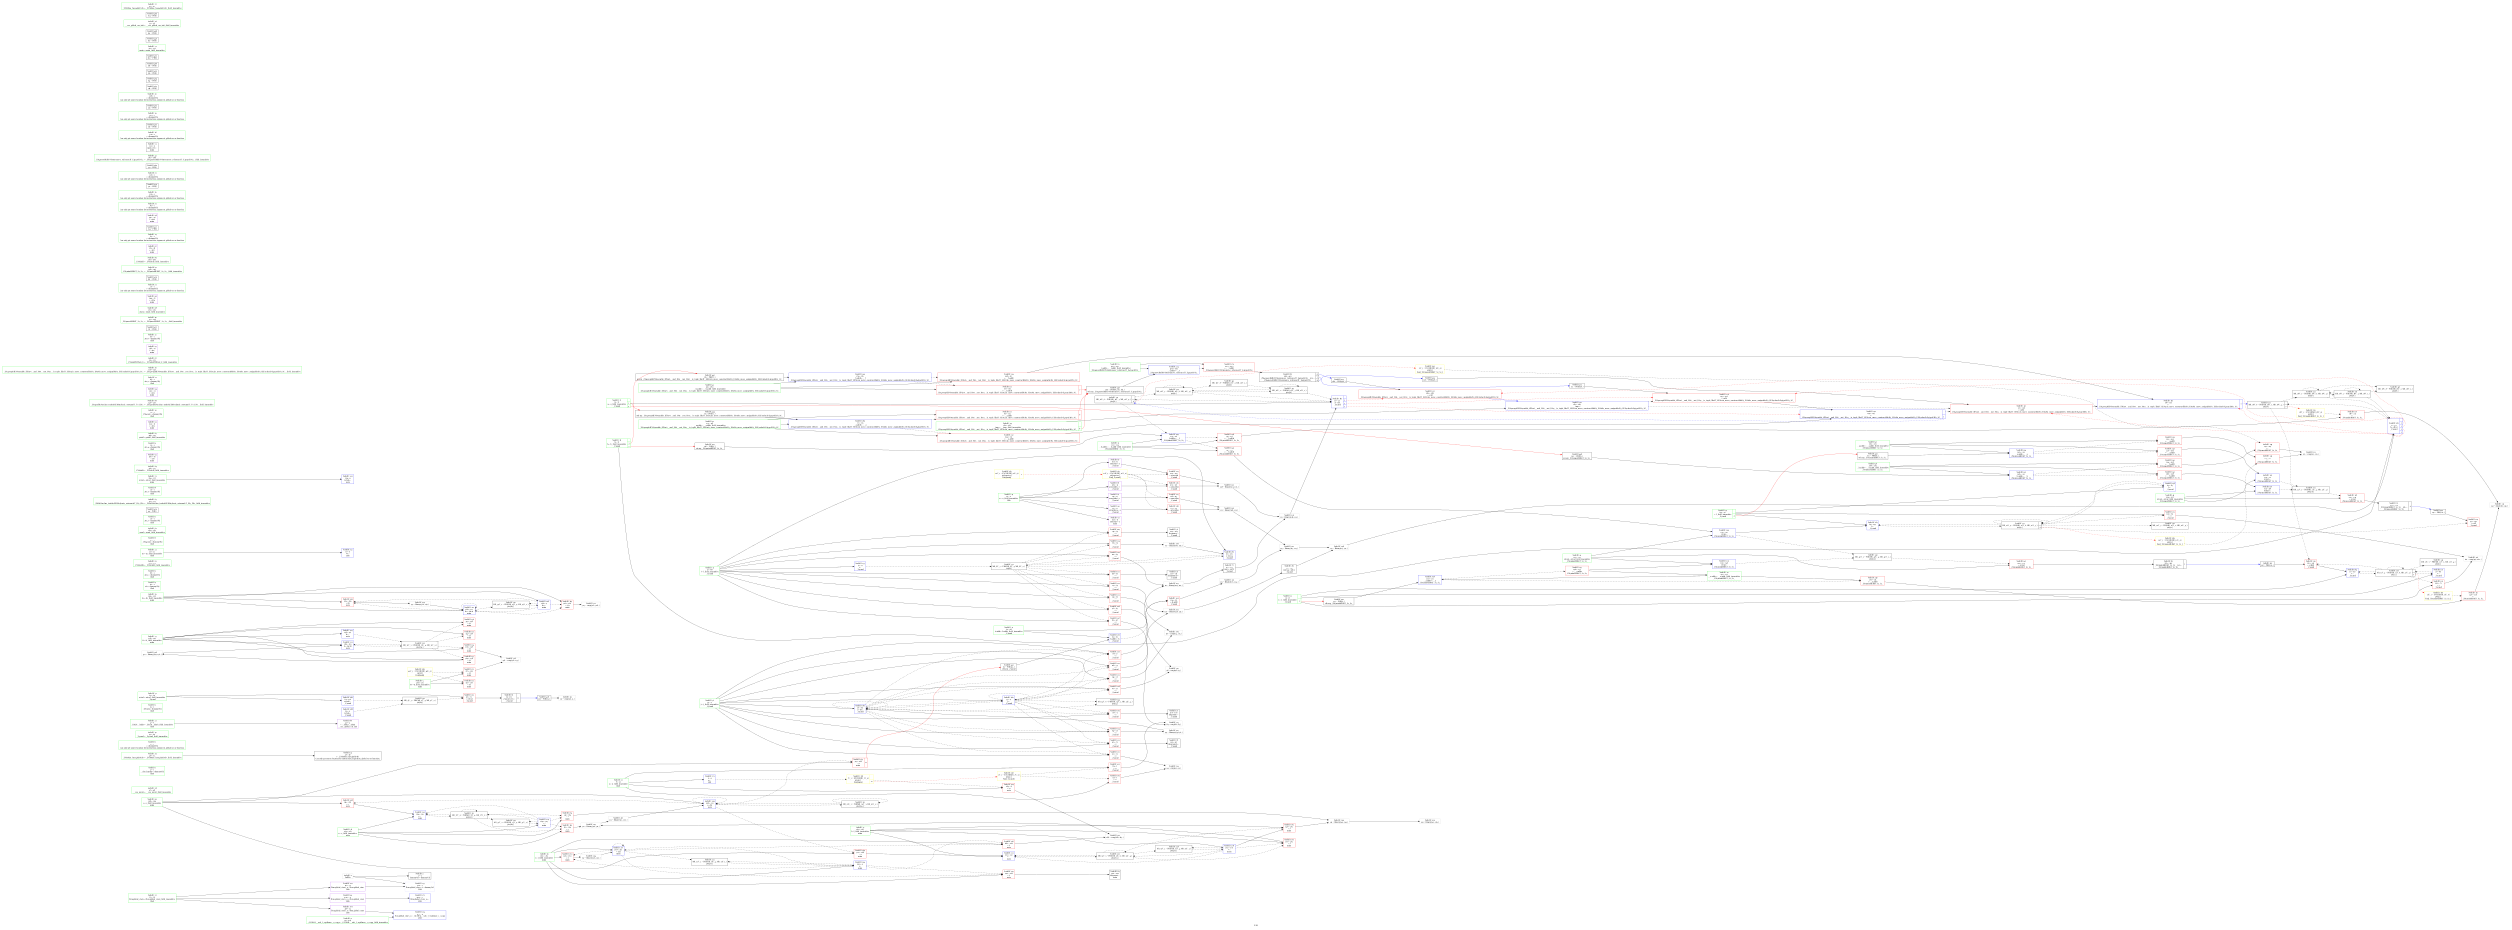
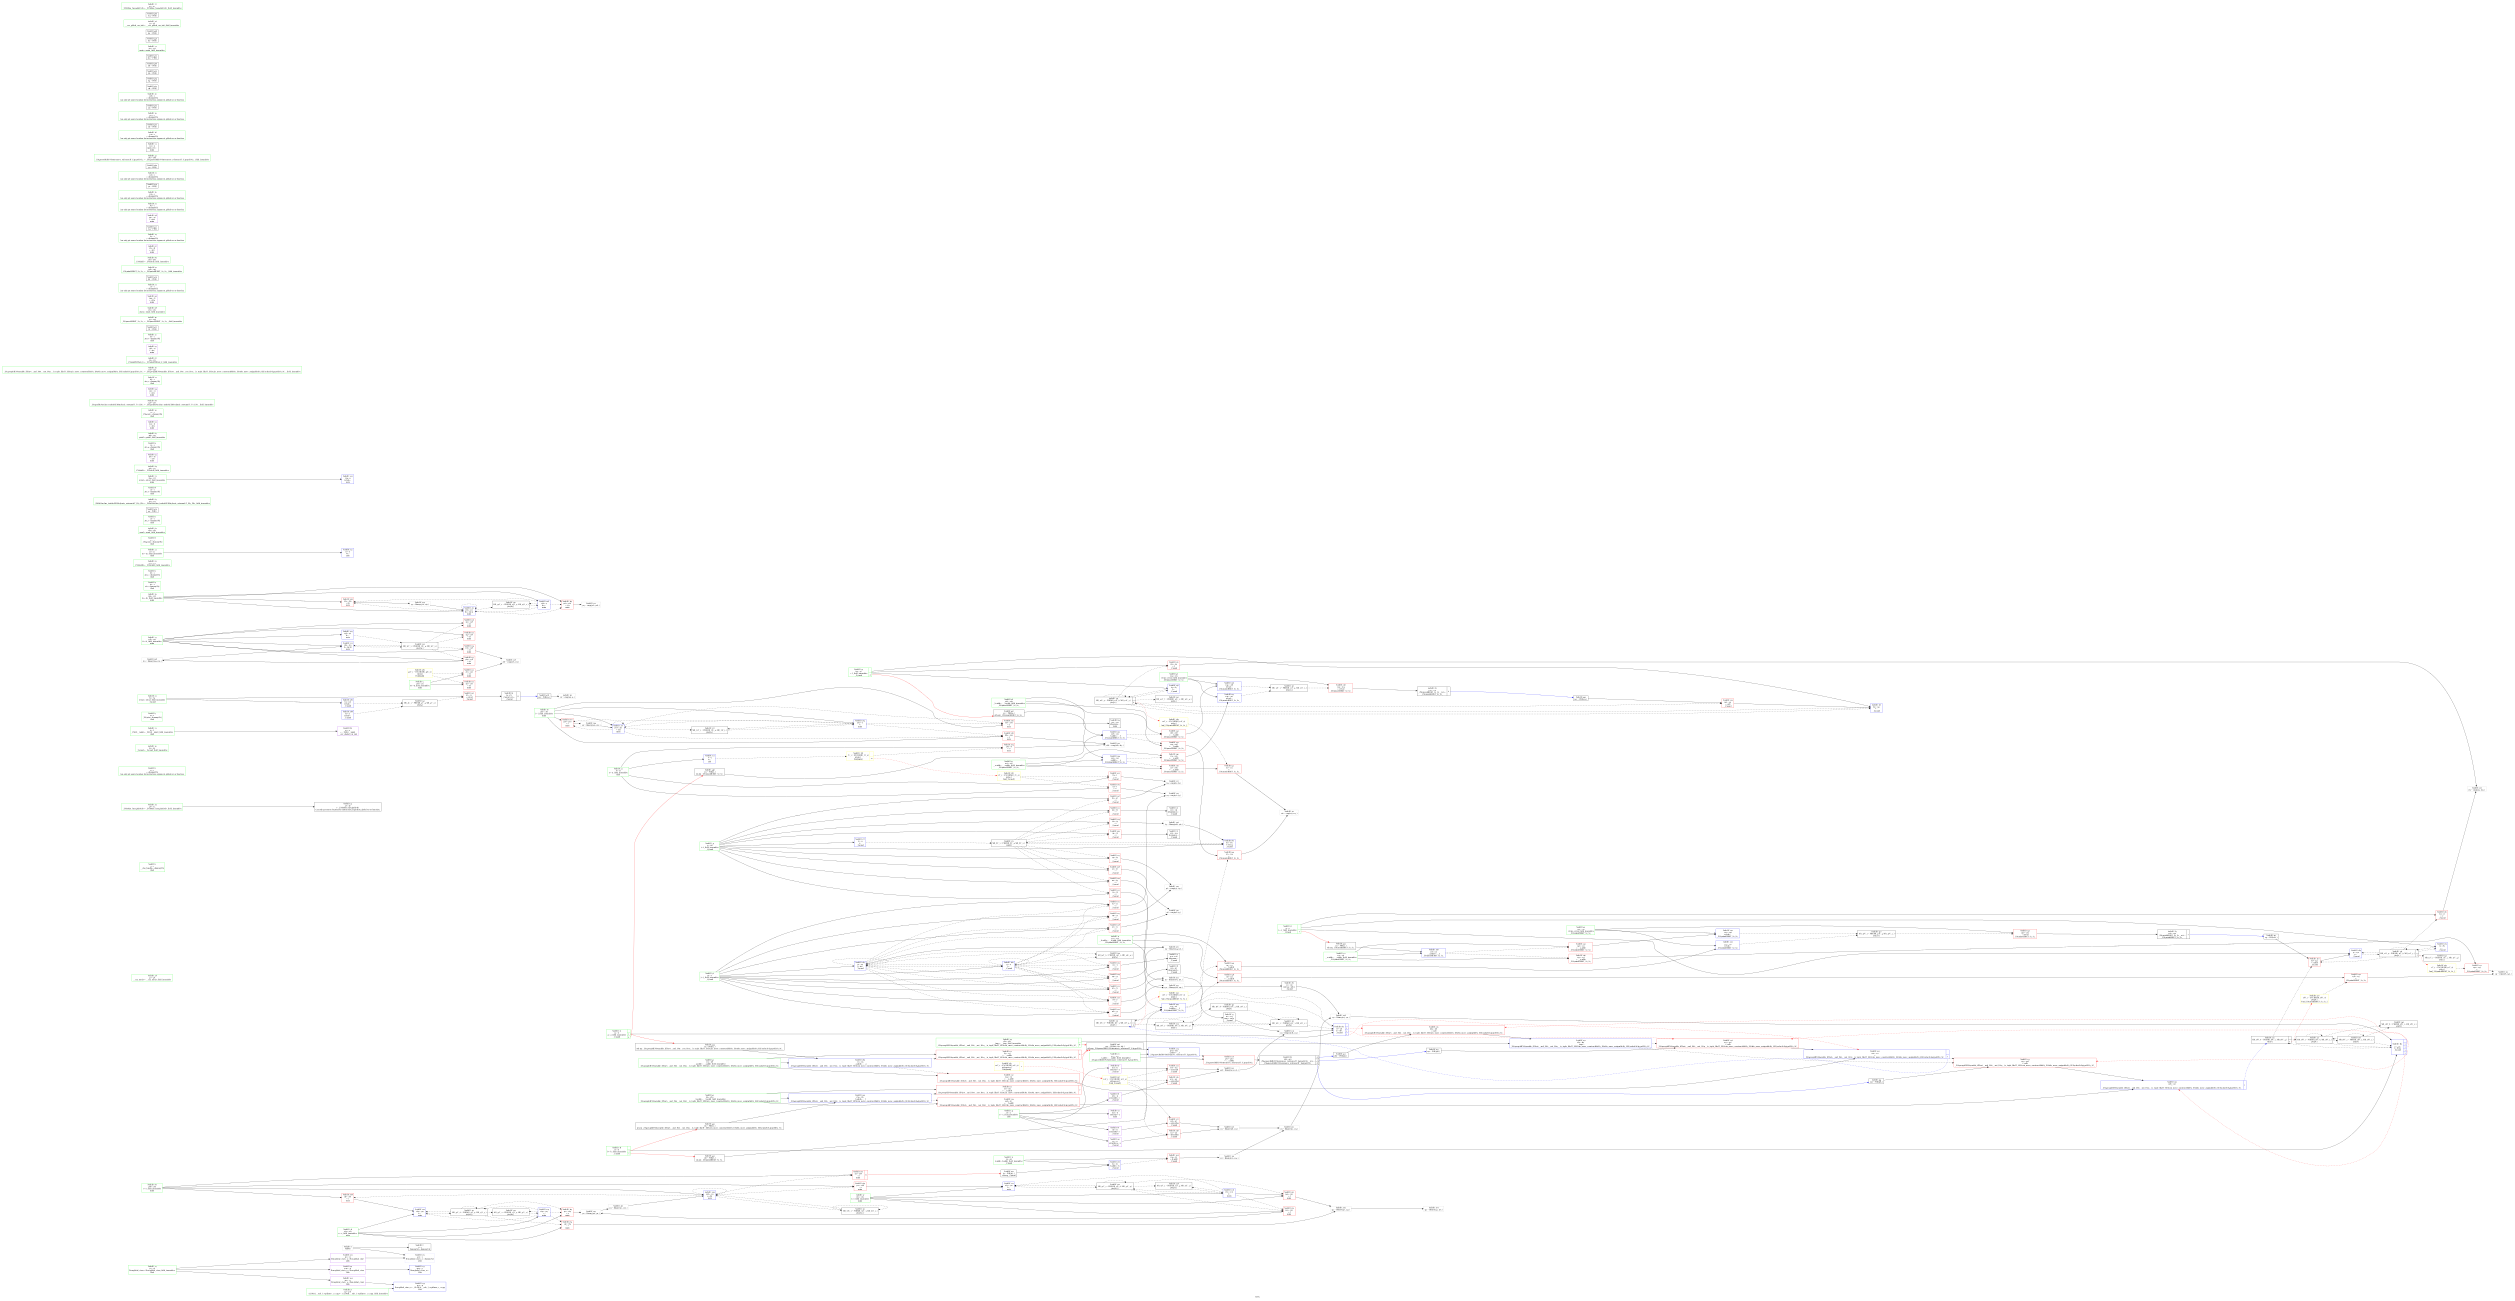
edge "NodeID: 135" -> "NodeID: 191": color blue -> black
edge "NodeID: 200" -> "NodeID: 183": now "NodeID: 129" -> "NodeID: 183"
edge "NodeID: 147" -> "NodeID: 50": reversed
